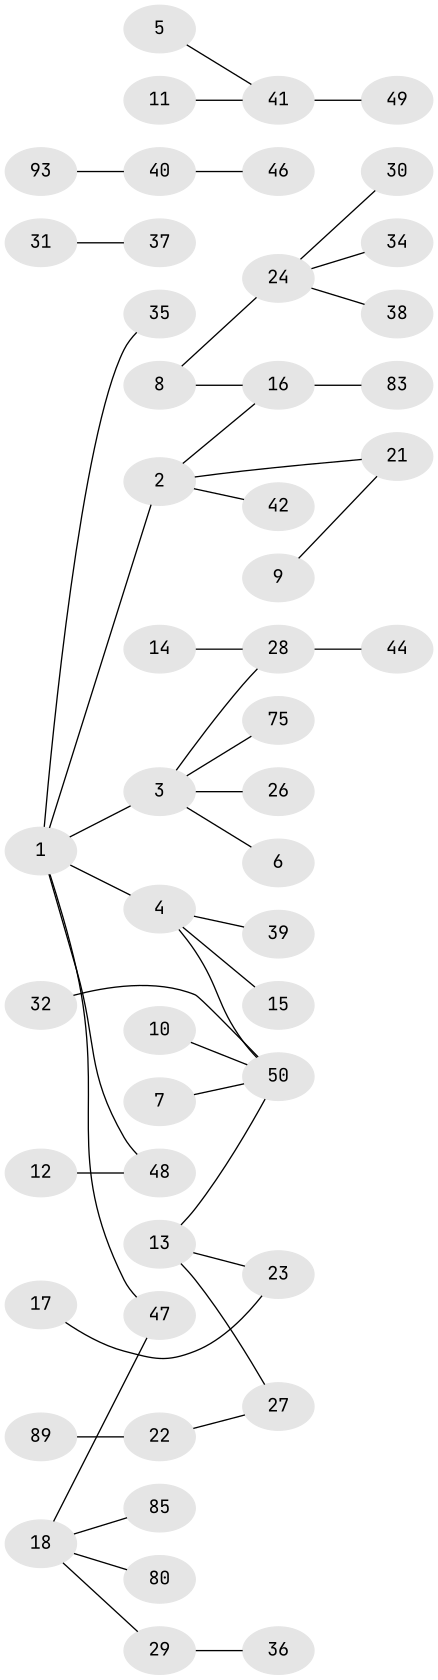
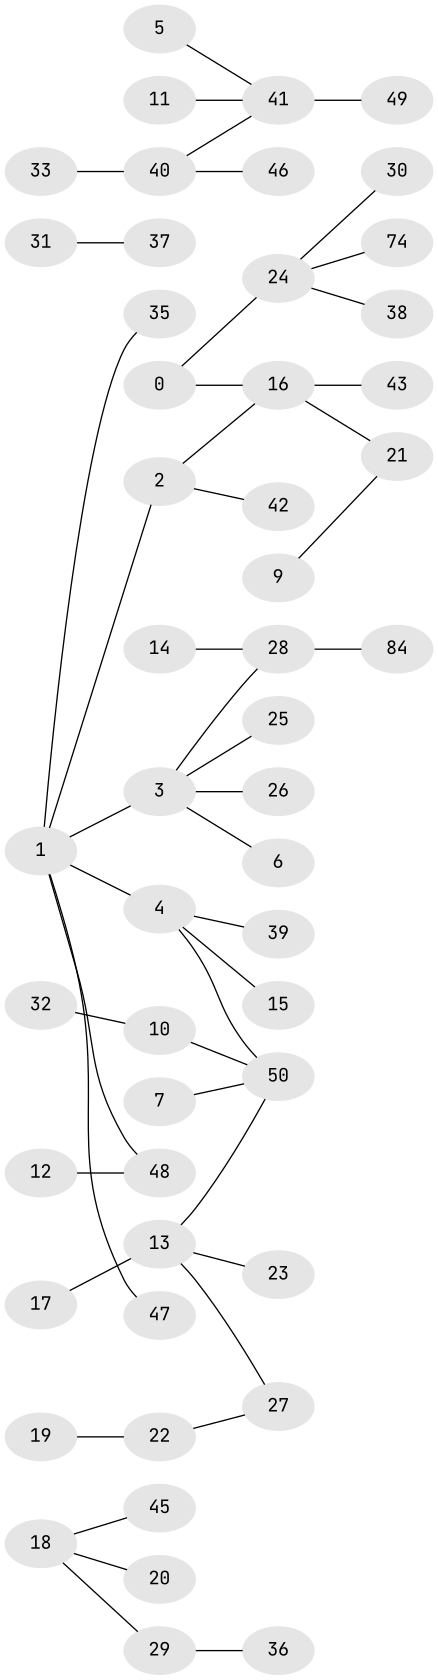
edge "41" -- "40": added
node "93": label "93" -> "33"
node "34": label "34" -> "74"
node "8": label "8" -> "0"
node "83": label "83" -> "43"
edge "21" -- "2": now "21" -- "16"
node "44": label "44" -> "84"
node "75": label "75" -> "25"
edge "32" -- "50": now "32" -- "10"
edge "23" -- "17": now "13" -- "17"
edge "47" -- "18": removed
node "89": label "89" -> "19"
node "85": label "85" -> "45"
node "80": label "80" -> "20"
